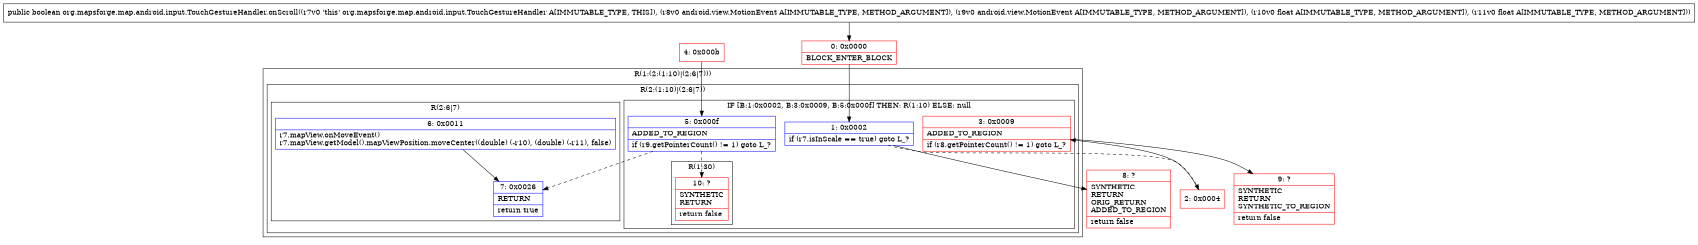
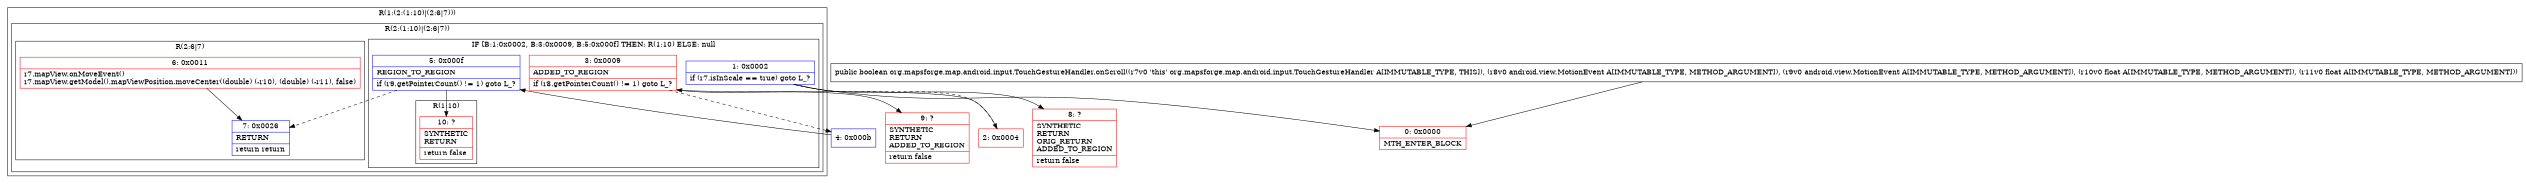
node "4: 0x000b": color red -> blue
node "0: 0x0000": text "BLOCK_ENTER_BLOCK" -> "MTH_ENTER_BLOCK"
edge "0: 0x0000" -> "1: 0x0002": reversed
edge "3: 0x0009" -> "4: 0x000b": added
node "5: 0x000f": text "ADDED_TO_REGION" -> "REGION_TO_REGION"
node "6: 0x0011": color blue -> red
edge "5: 0x000f" -> "10: ?": style dashed -> solid
cluster "R(1:30)": label "R(1:30)" -> "R(1:10)"
node "9: ?": text "SYNTHETIC_TO_REGION" -> "ADDED_TO_REGION"
node "7: 0x0026": text "return true" -> "return return"
